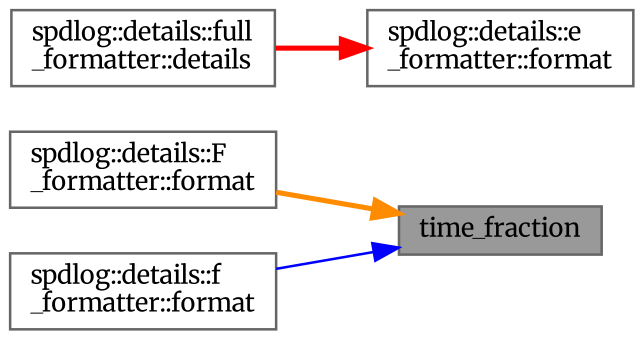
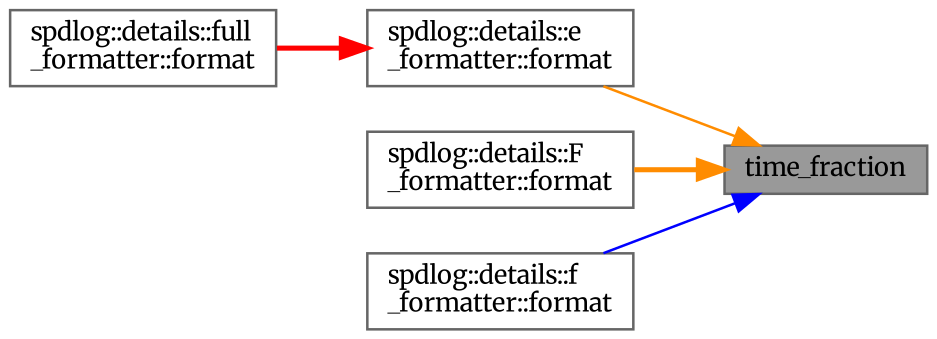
node "spdlog::details::full _formatter::details": label "spdlog::details::full _formatter::details" -> "spdlog::details::full _formatter::format"
edge "spdlog::details::e _formatter::format" -> "time_fraction": added
